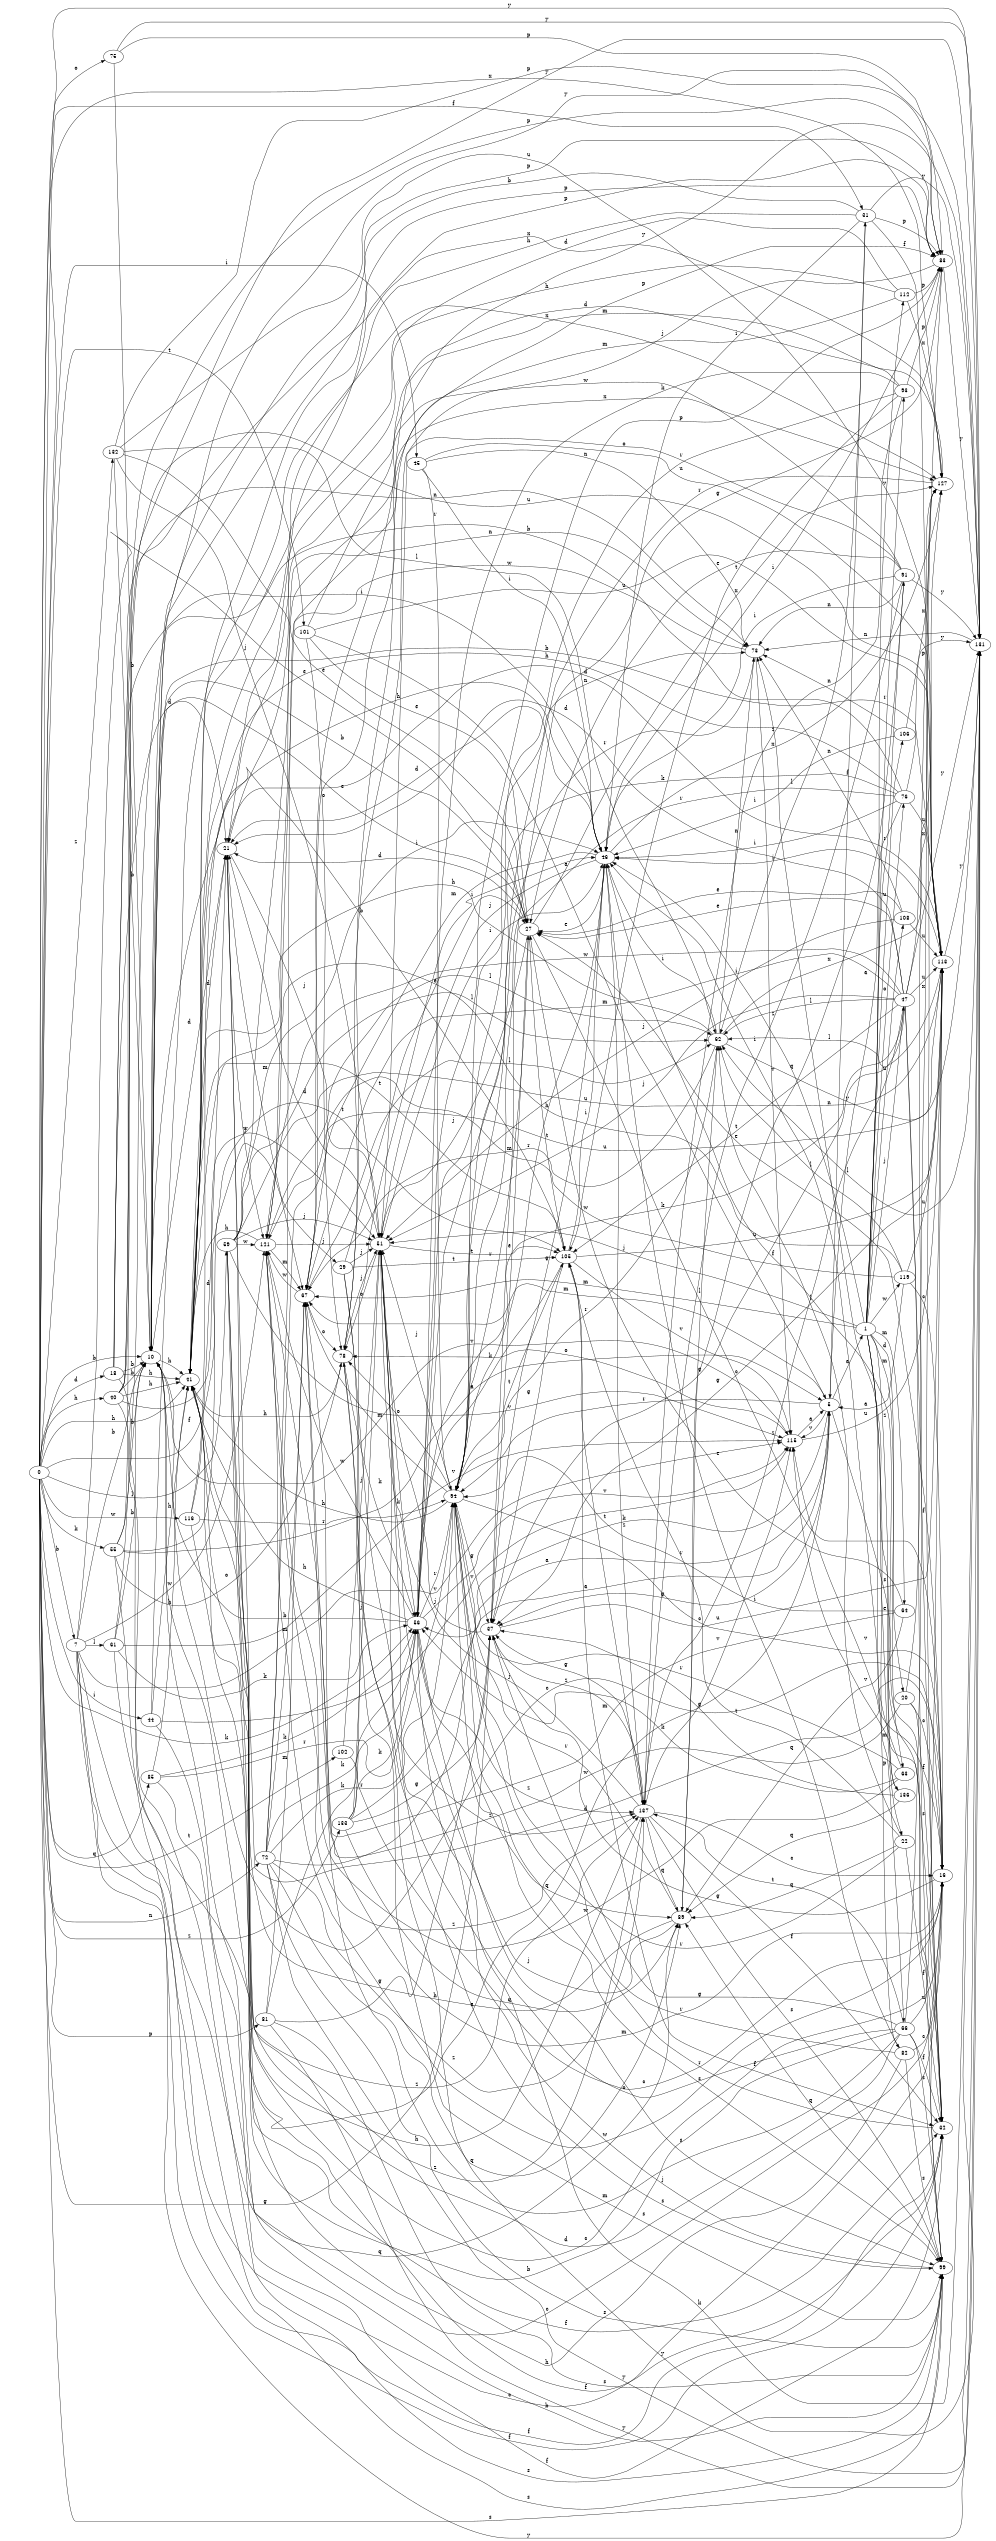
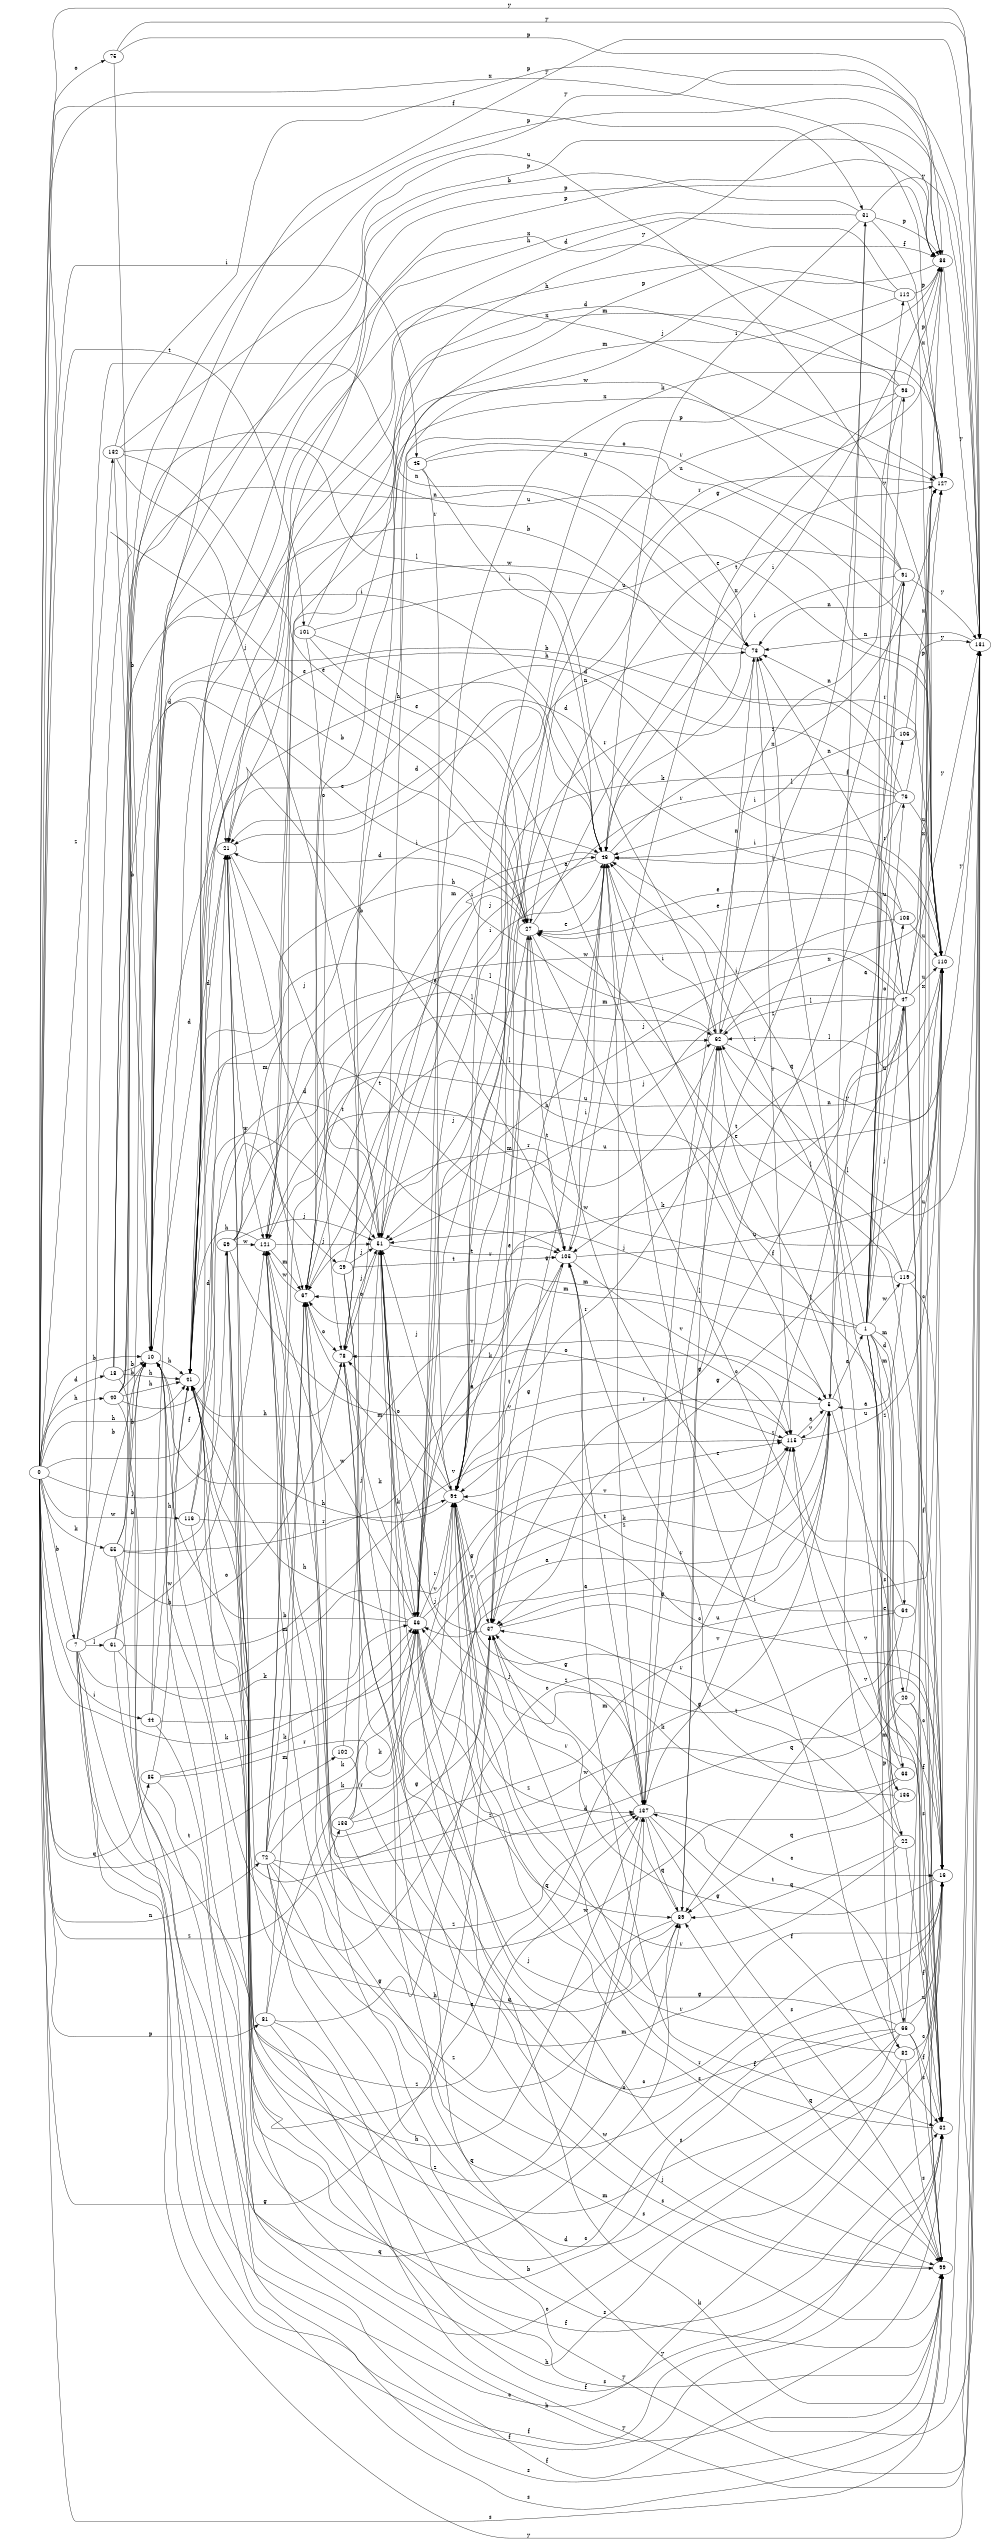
edge "59" -> "73": now "7" -> "73"
node "113": label "113" -> "110"
edge "133" -> "51": removed, label "j"
